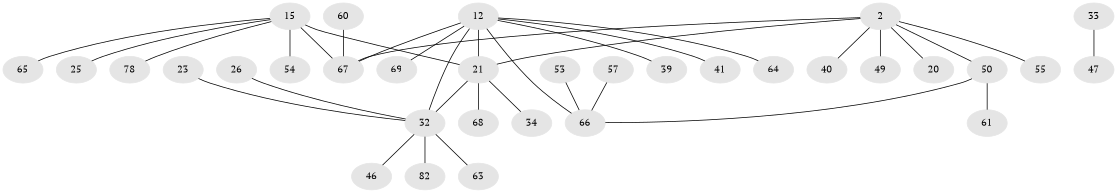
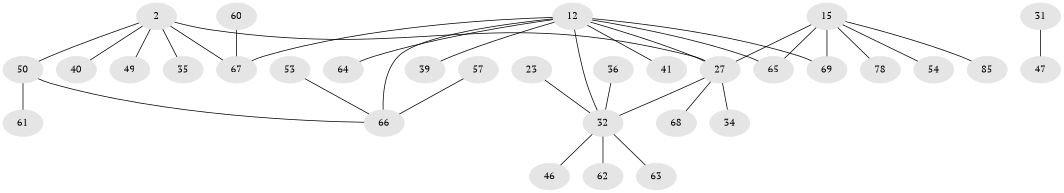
node "33": label "33" -> "31"
edge "12" -- "65": added
edge "15" -- "67": now "15" -- "69"
node "25": label "25" -> "85"
node "26": label "26" -> "36"
node "21": label "21" -> "27"
node "20": removed
node "55": label "55" -> "35"
node "82": label "82" -> "62"
